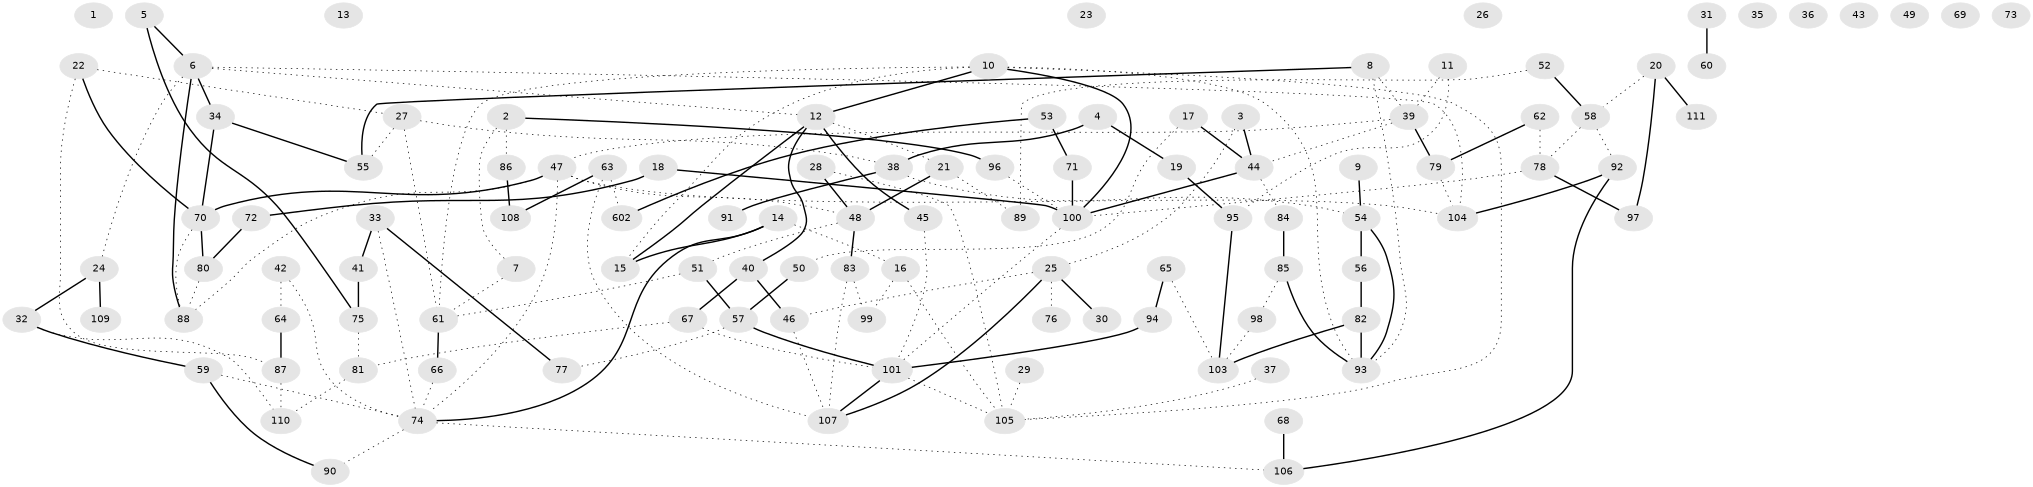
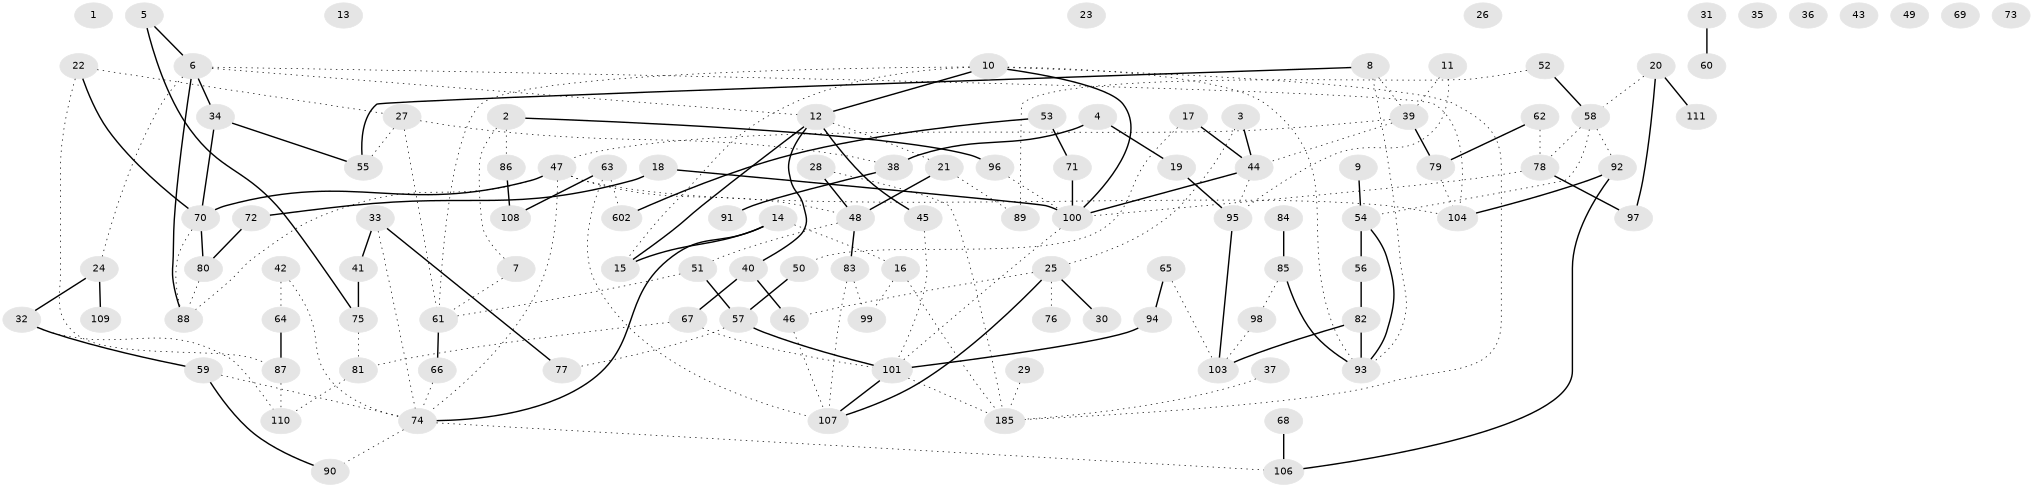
edge "44" -- "84": now "44" -- "95"
edge "38" -- "54": now "58" -- "54"
node "105": label "105" -> "185"
